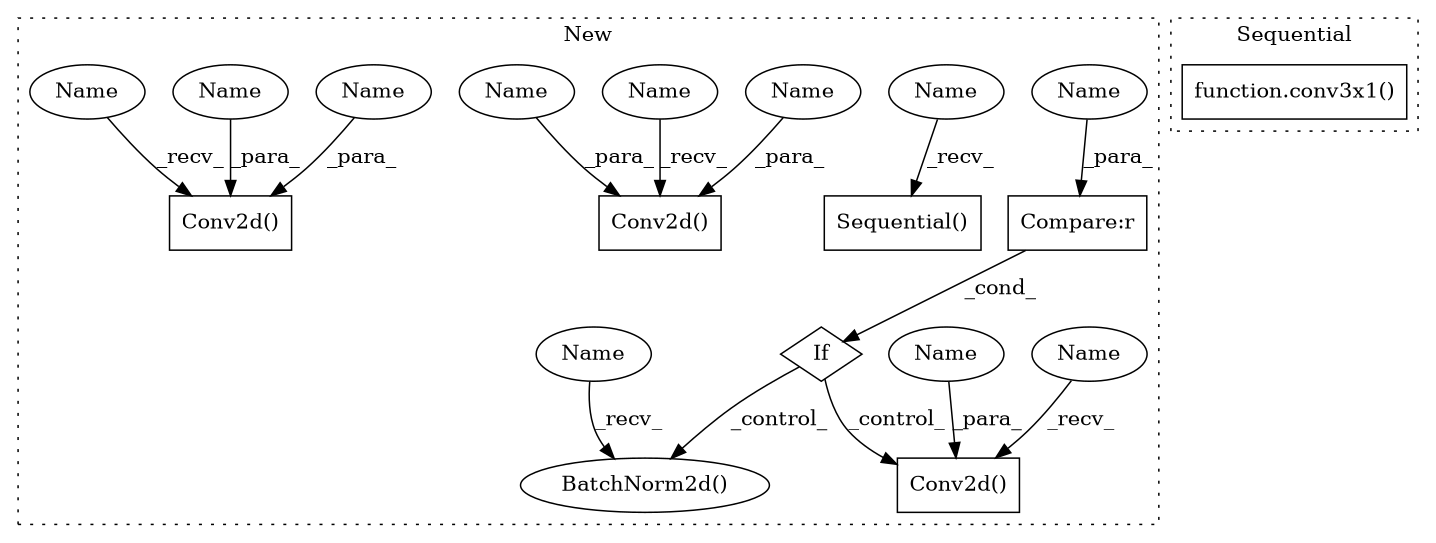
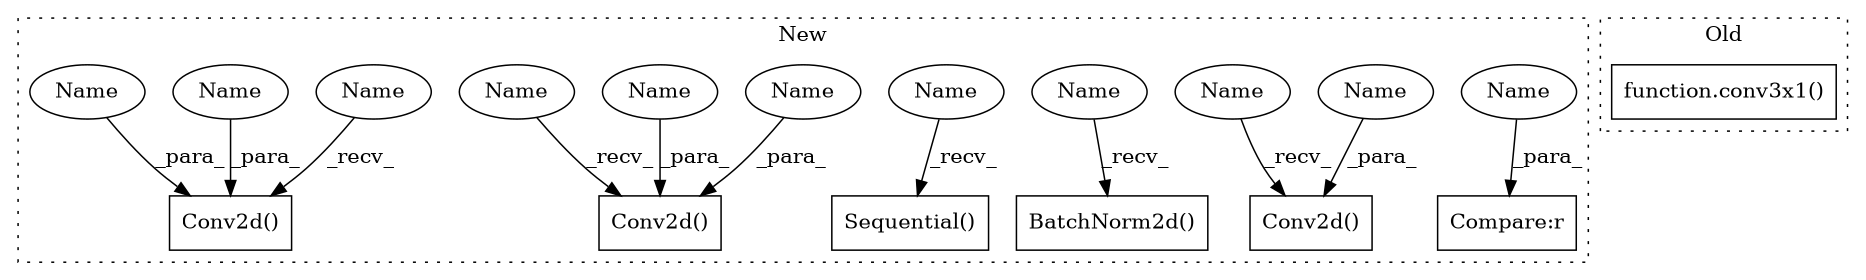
cluster "Sequential": label "Sequential" -> "Old"
node "If": removed
node "BatchNorm2d()": shape ellipse -> box
